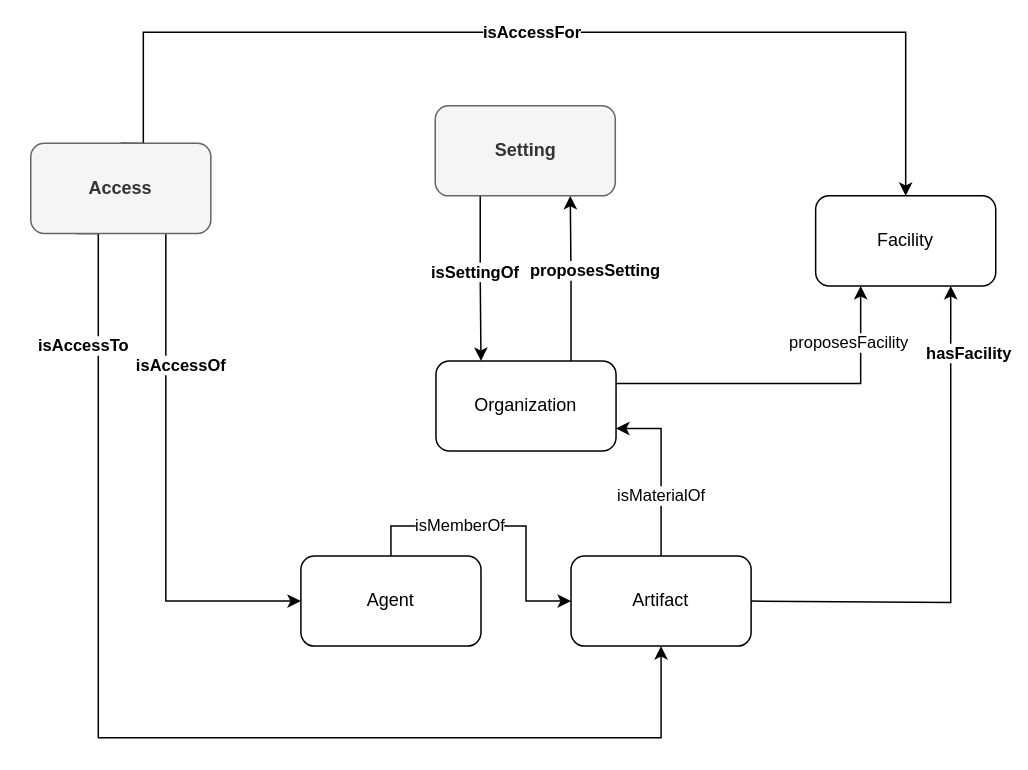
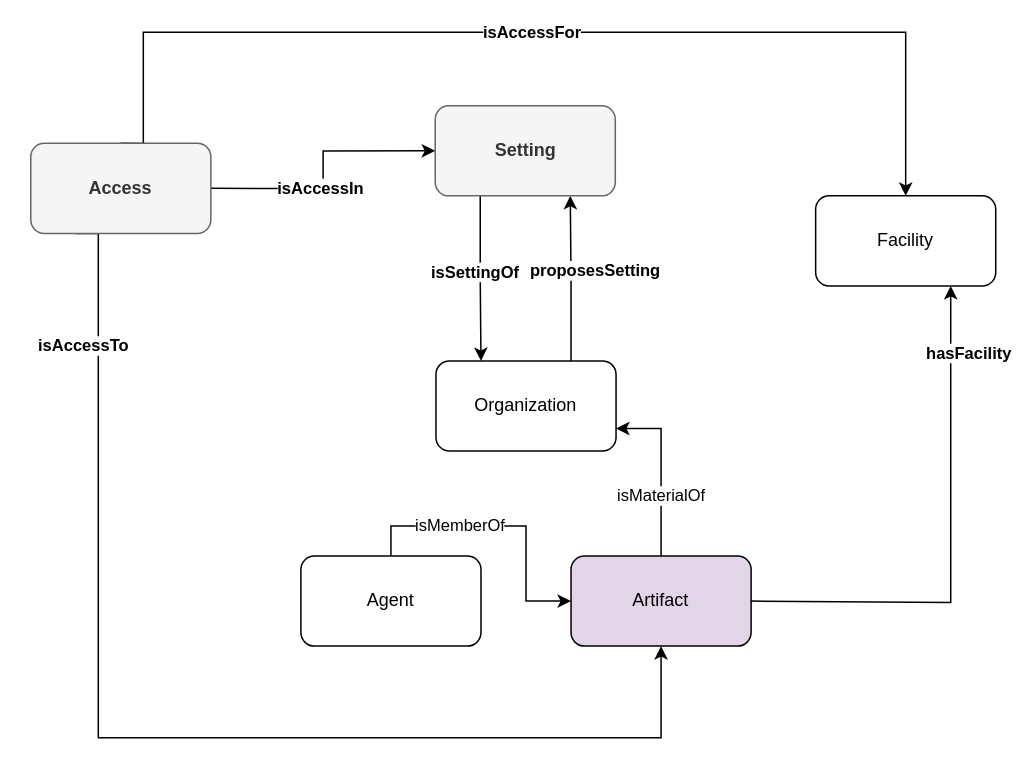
edge "Access" -> "Setting": added, label "isAccessIn"
edge "Organization" -> "Facility": removed, label "proposesFacility"
edge "Access" -> "Agent": removed, label "isAccessOf"
node "Artifact": fillcolor #ffffff -> #e1d5e7
